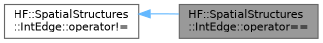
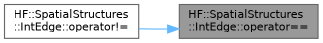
edge "HF::SpatialStructures ::IntEdge::operator==" -> "HF::SpatialStructures ::IntEdge::operator!=": reversed
